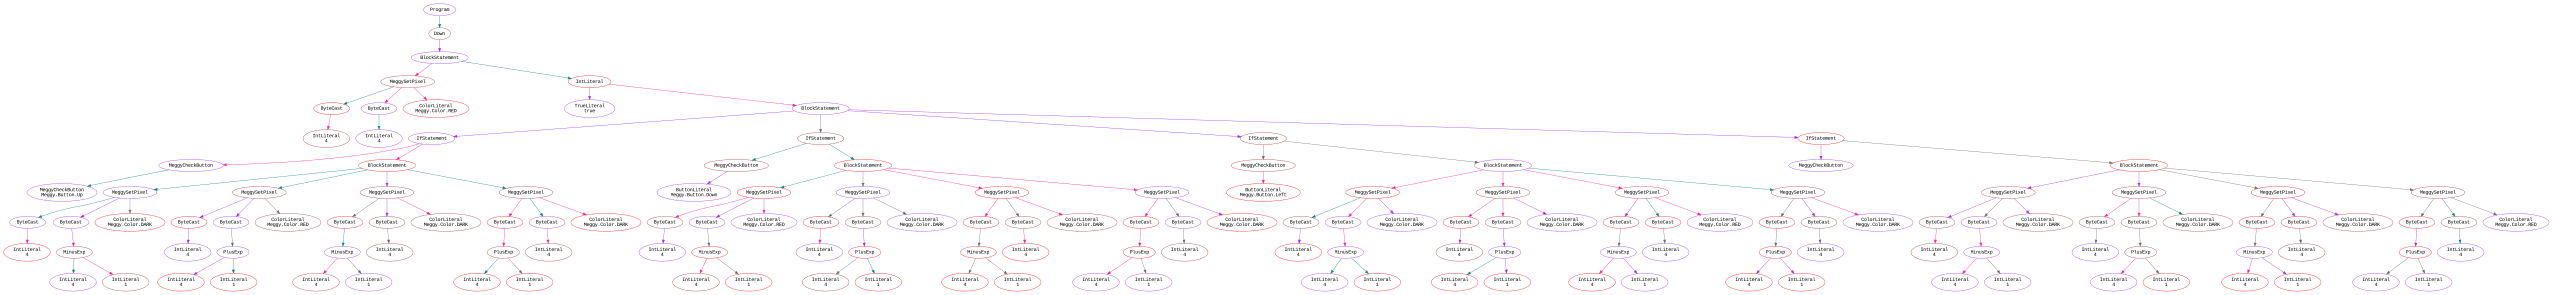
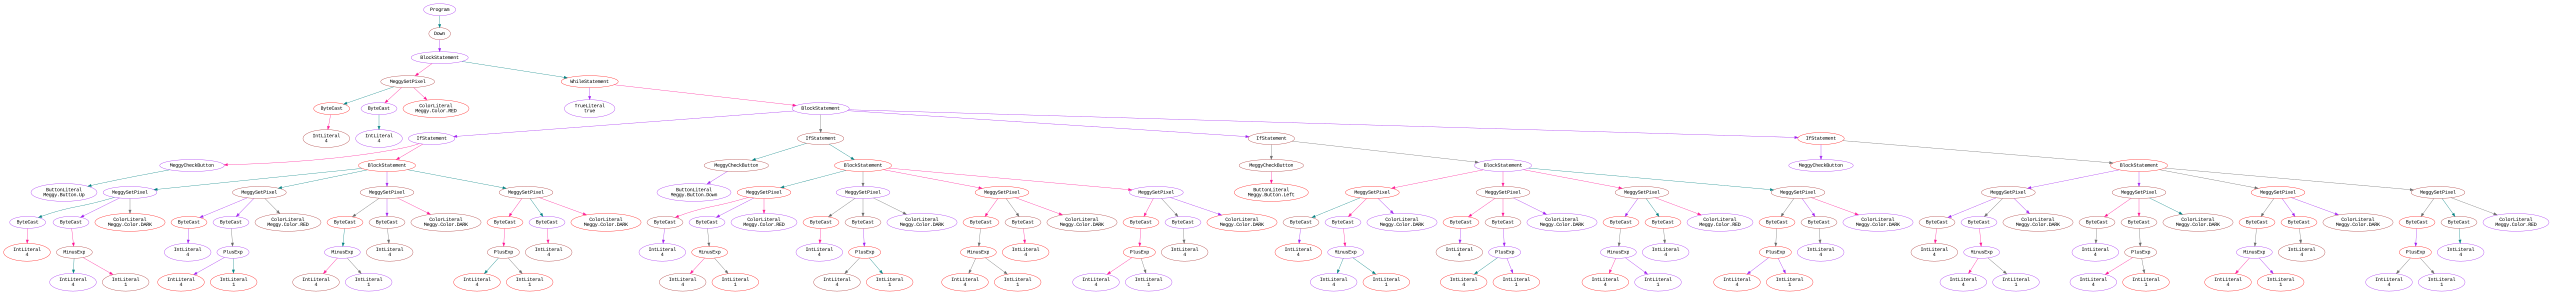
node "IntLiteral": label "IntLiteral" -> "WhileStatement"
node "MeggyCheckButton Meggy.Button.Up": label "MeggyCheckButton Meggy.Button.Up" -> "ButtonLiteral Meggy.Button.Up"
